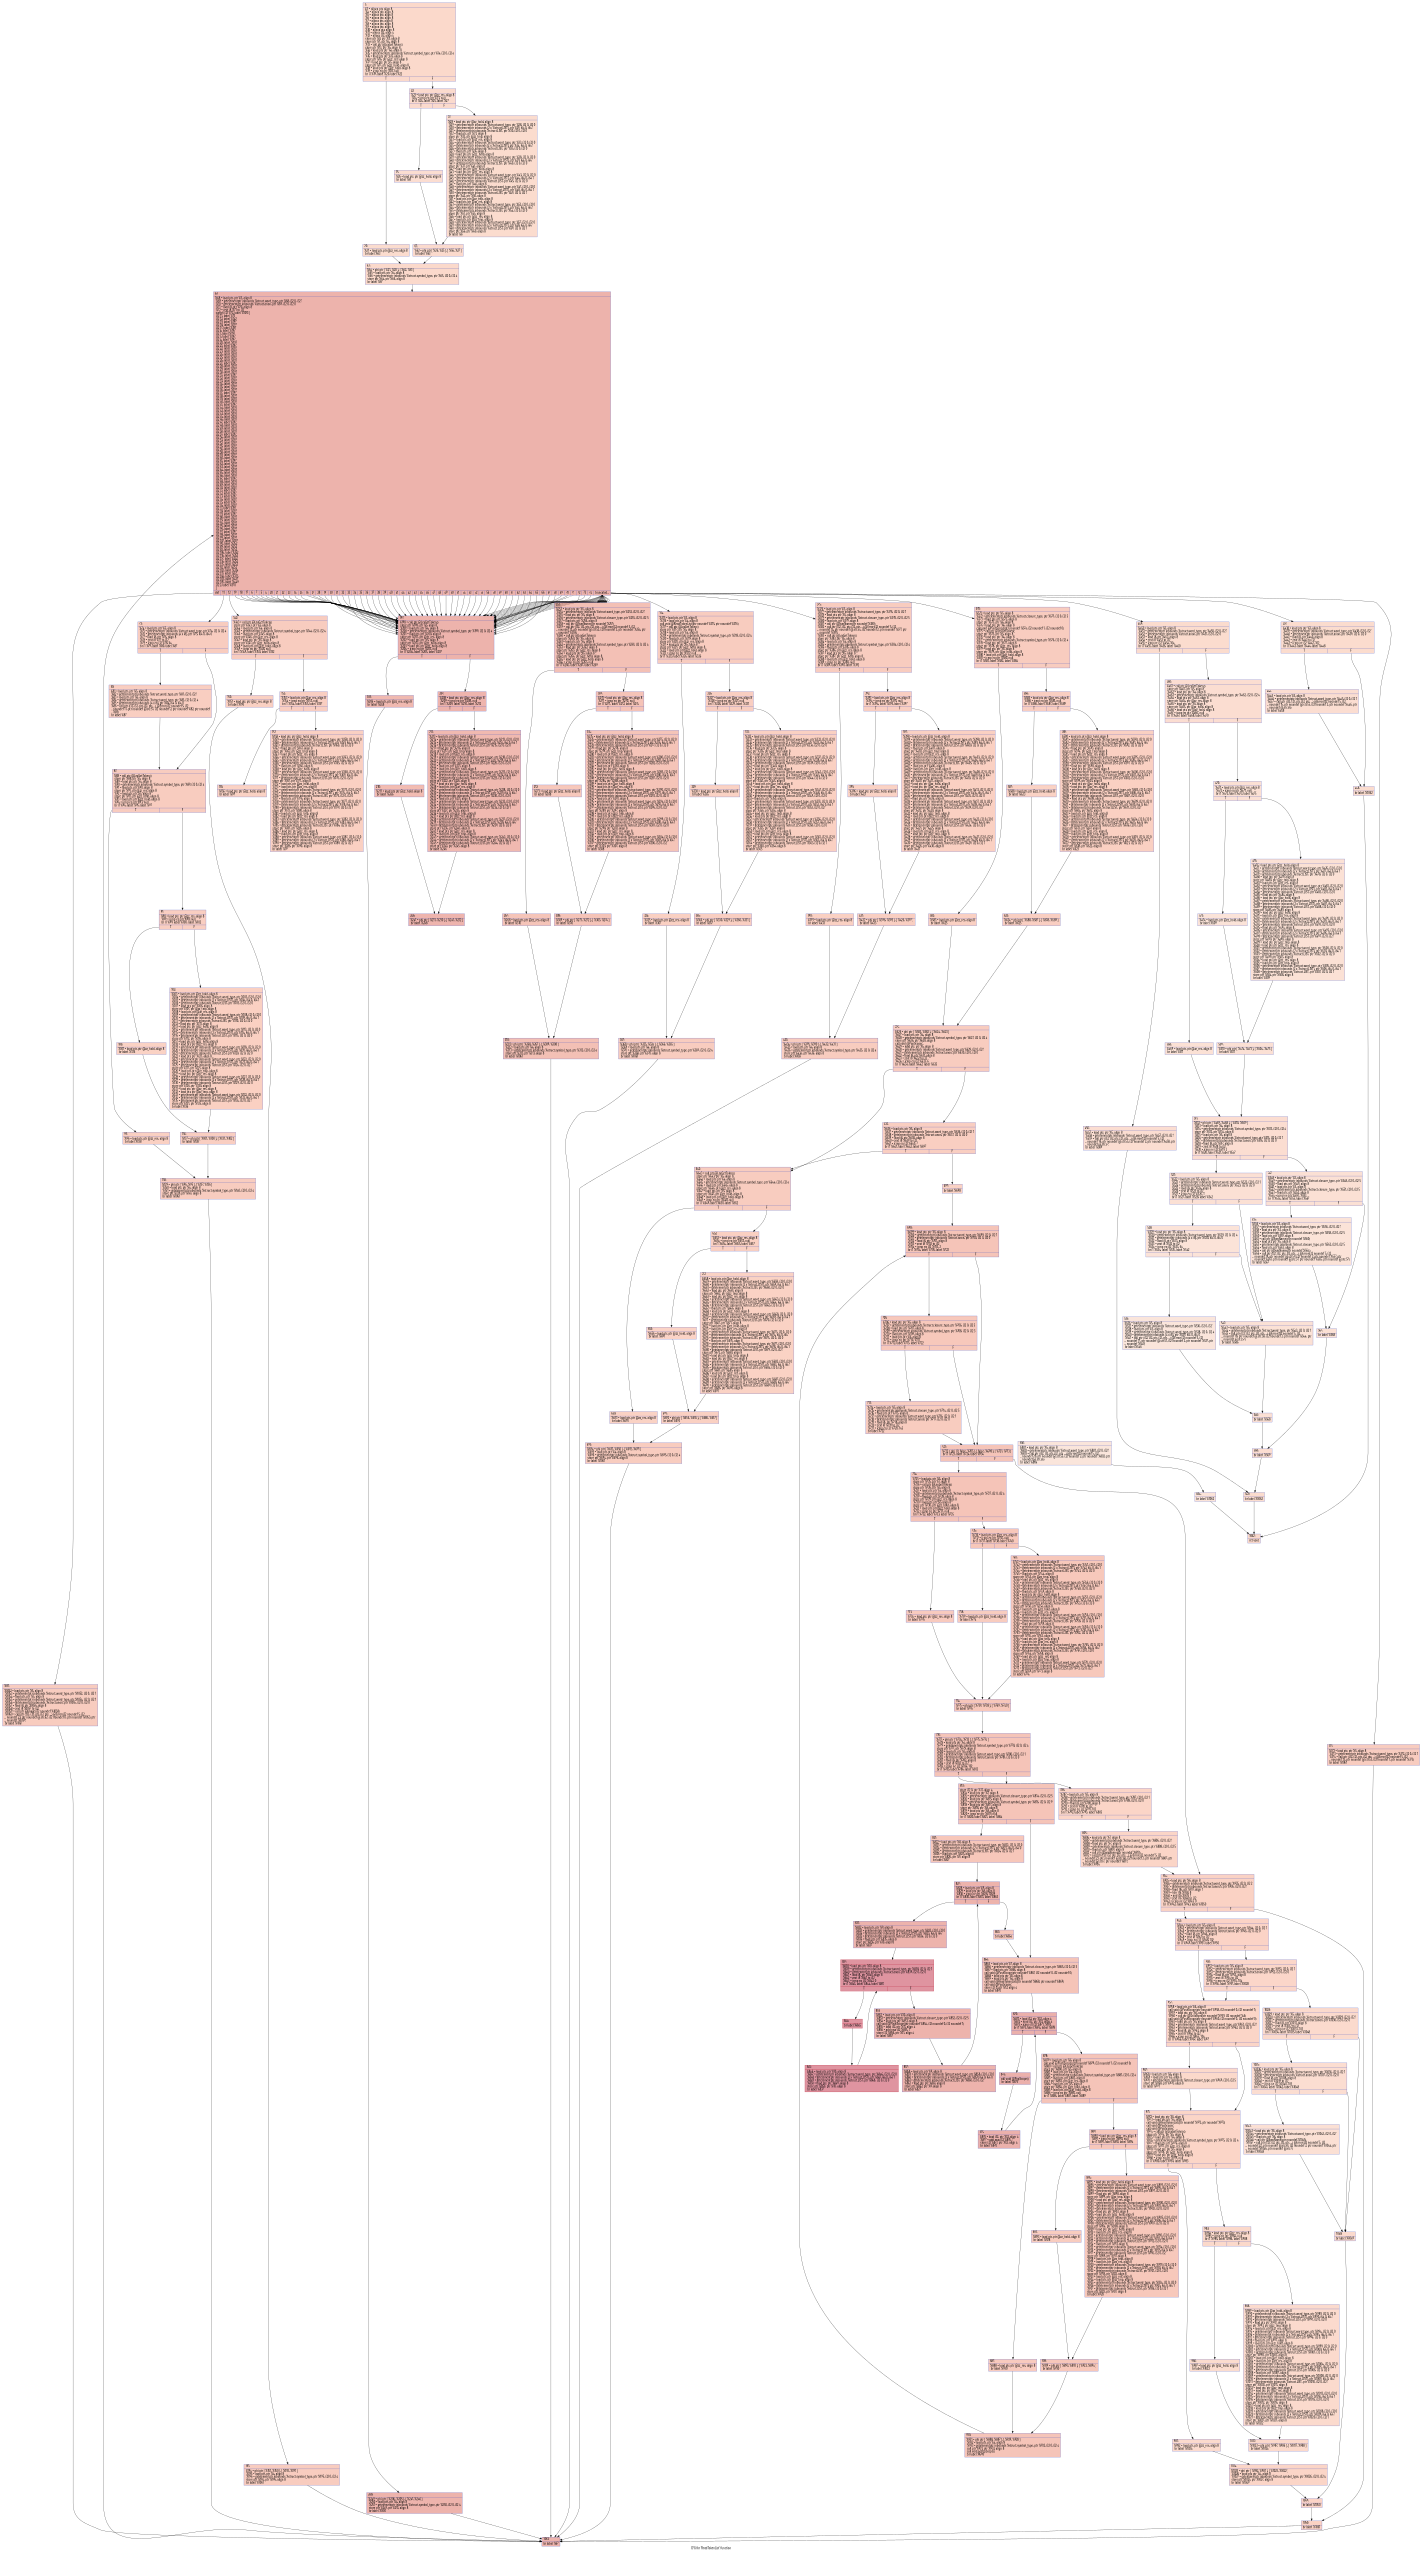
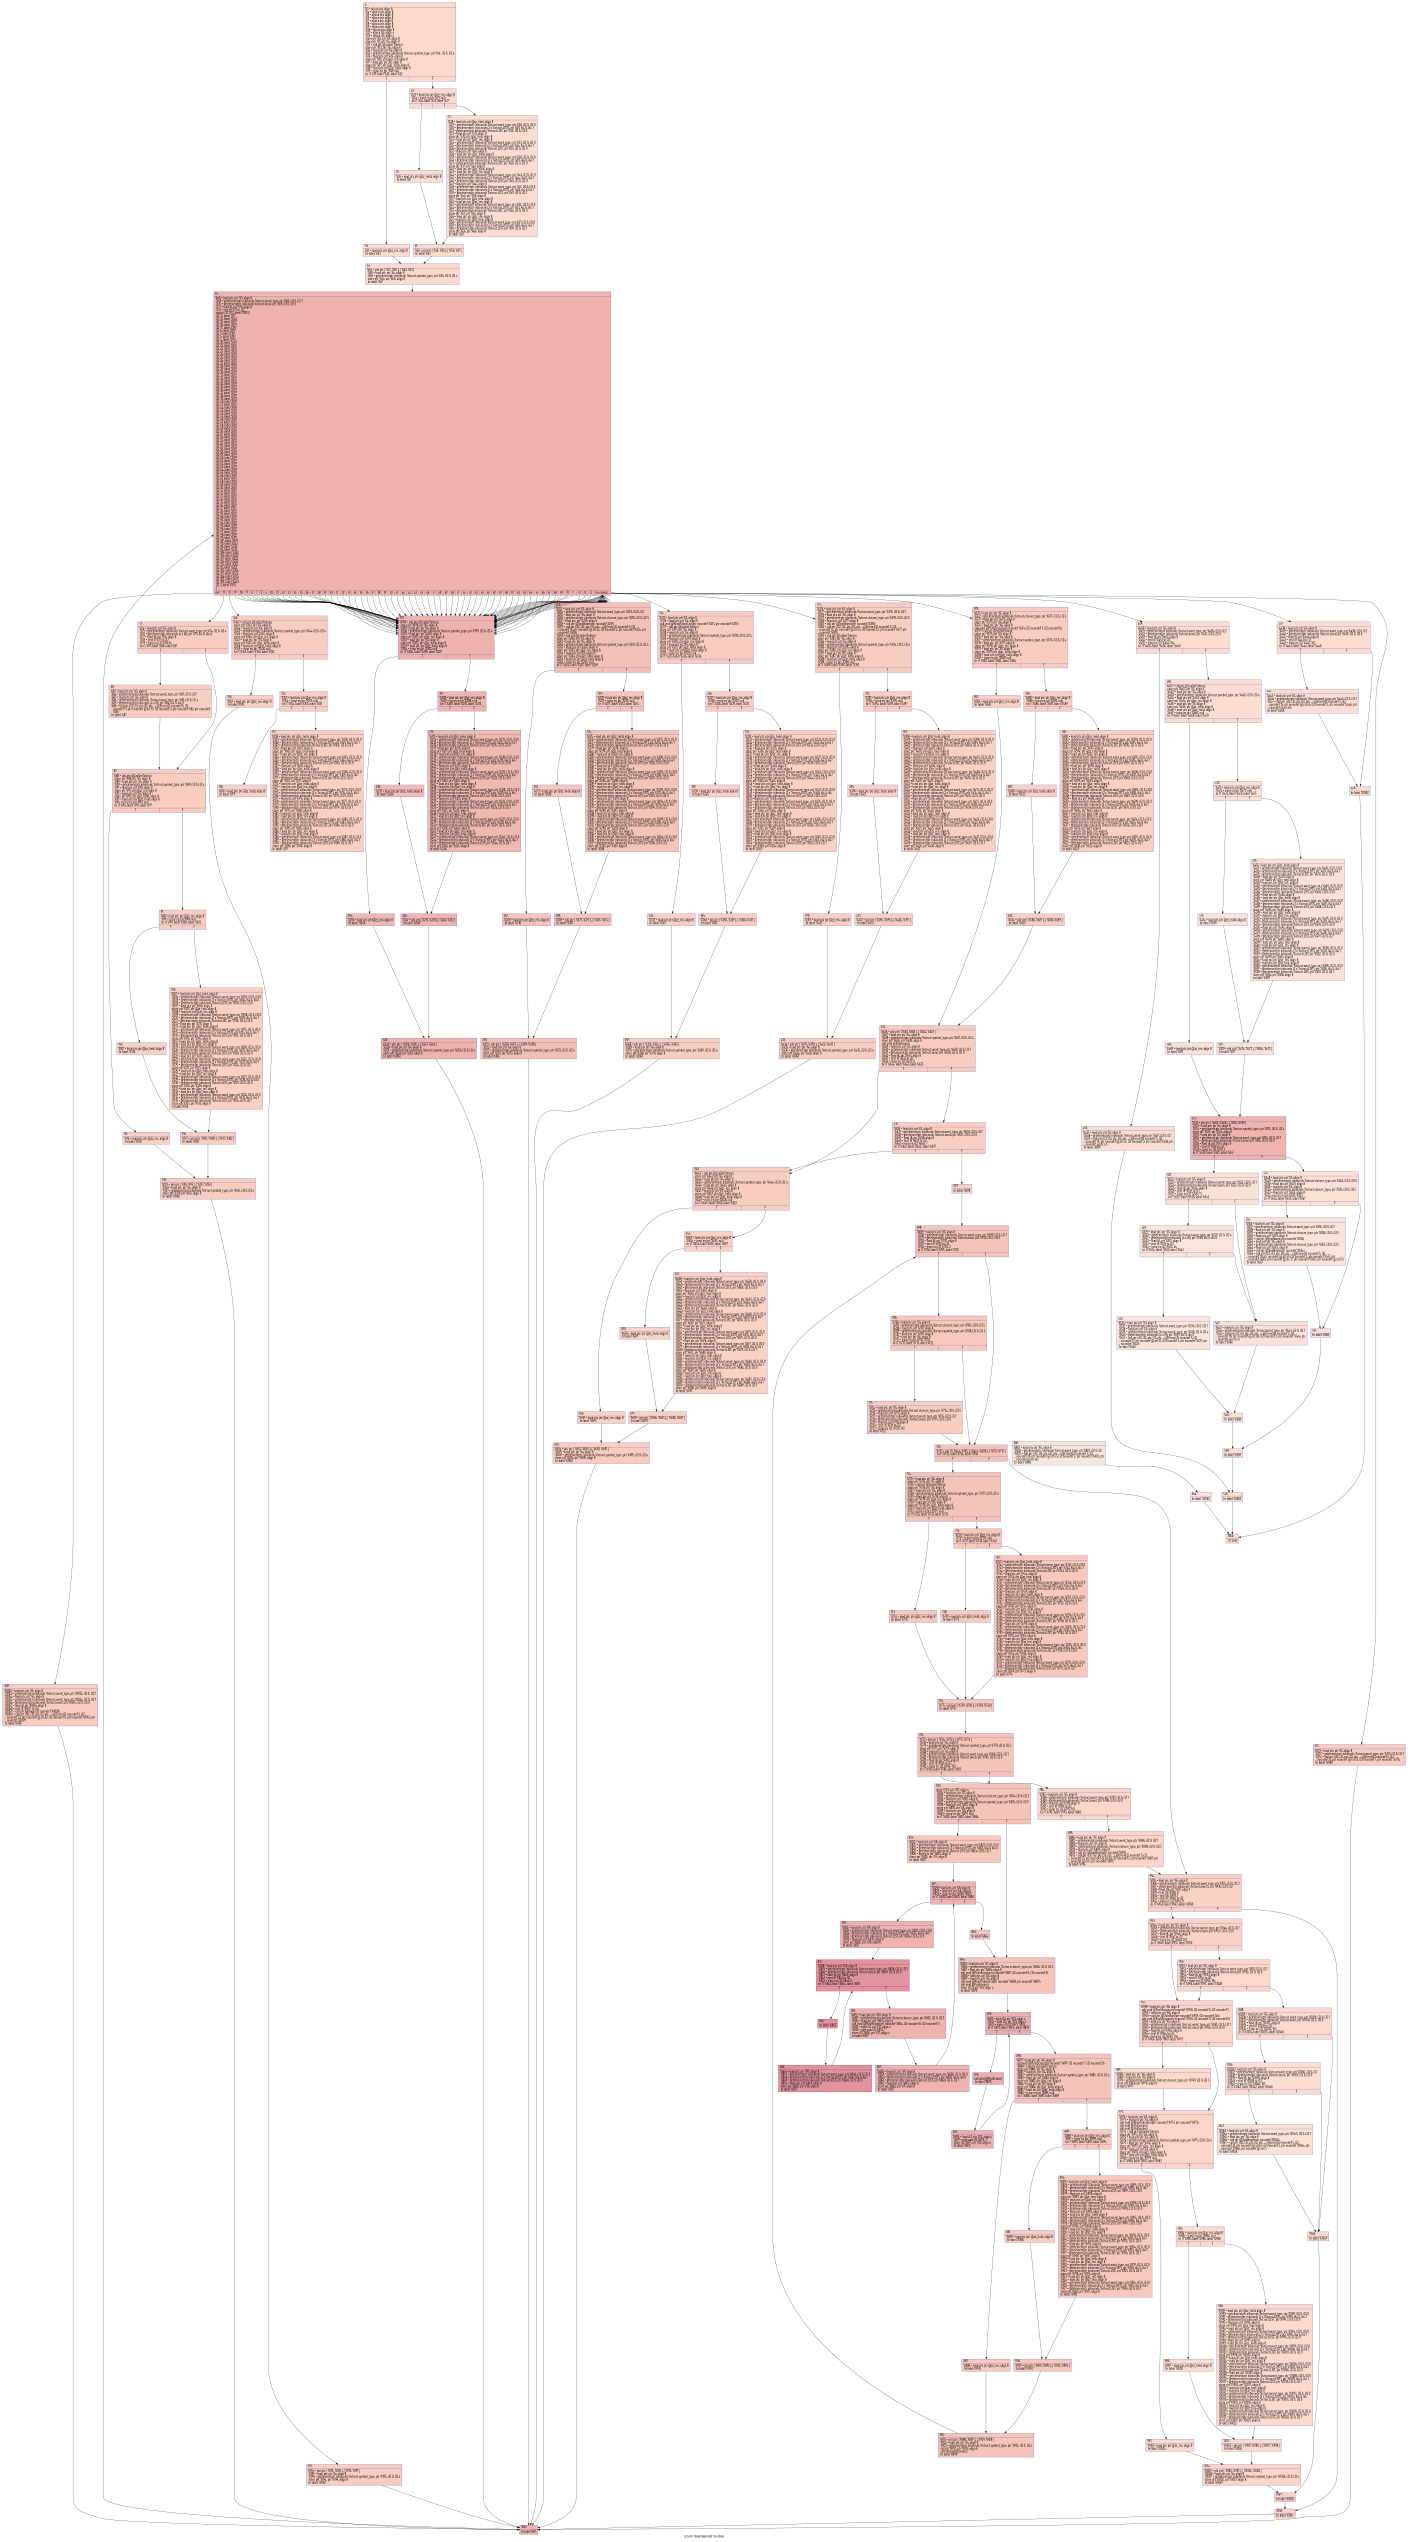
edge "246:" -> "248:": added
node "511:": fillcolor #f7b39670 -> #d8564670
